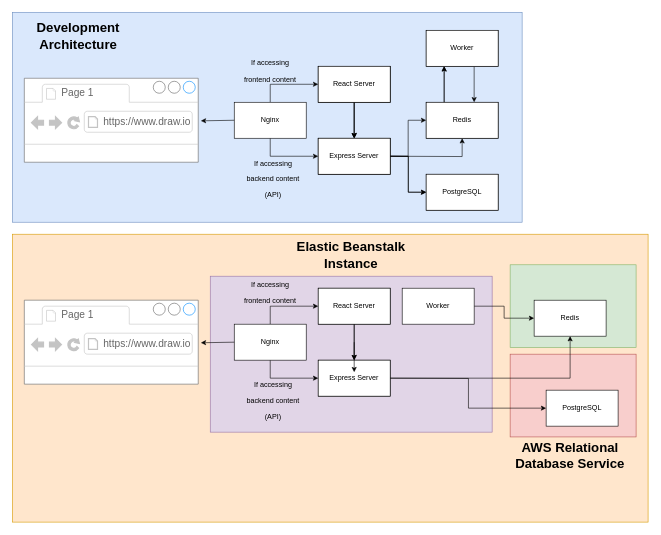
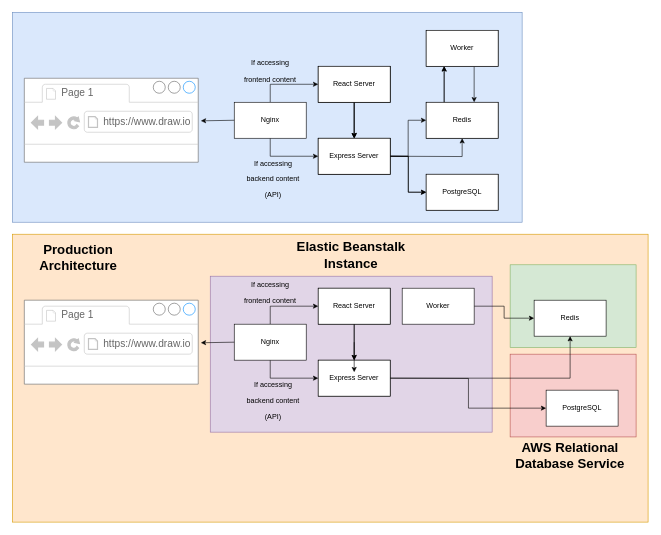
node "Development Architecture": removed
node "Production Architecture": added
